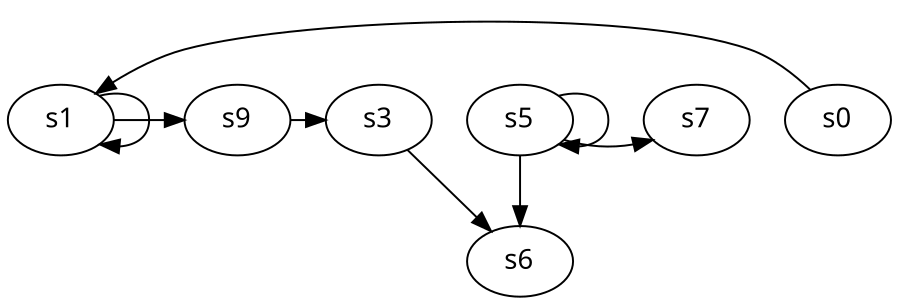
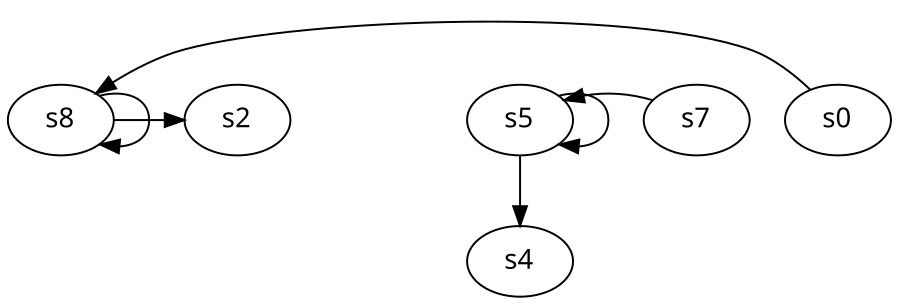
node "s1": label "s1" -> "s8"
node "s9": label "s9" -> "s2"
node "s3": removed
edge "s5" -> "s7": reversed
node "s6": label "s6" -> "s4"
